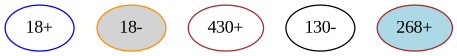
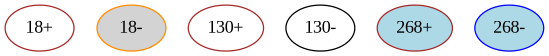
node "18+": color blue -> brown
node "430+": label "430+" -> "130+"
node "268-": added
